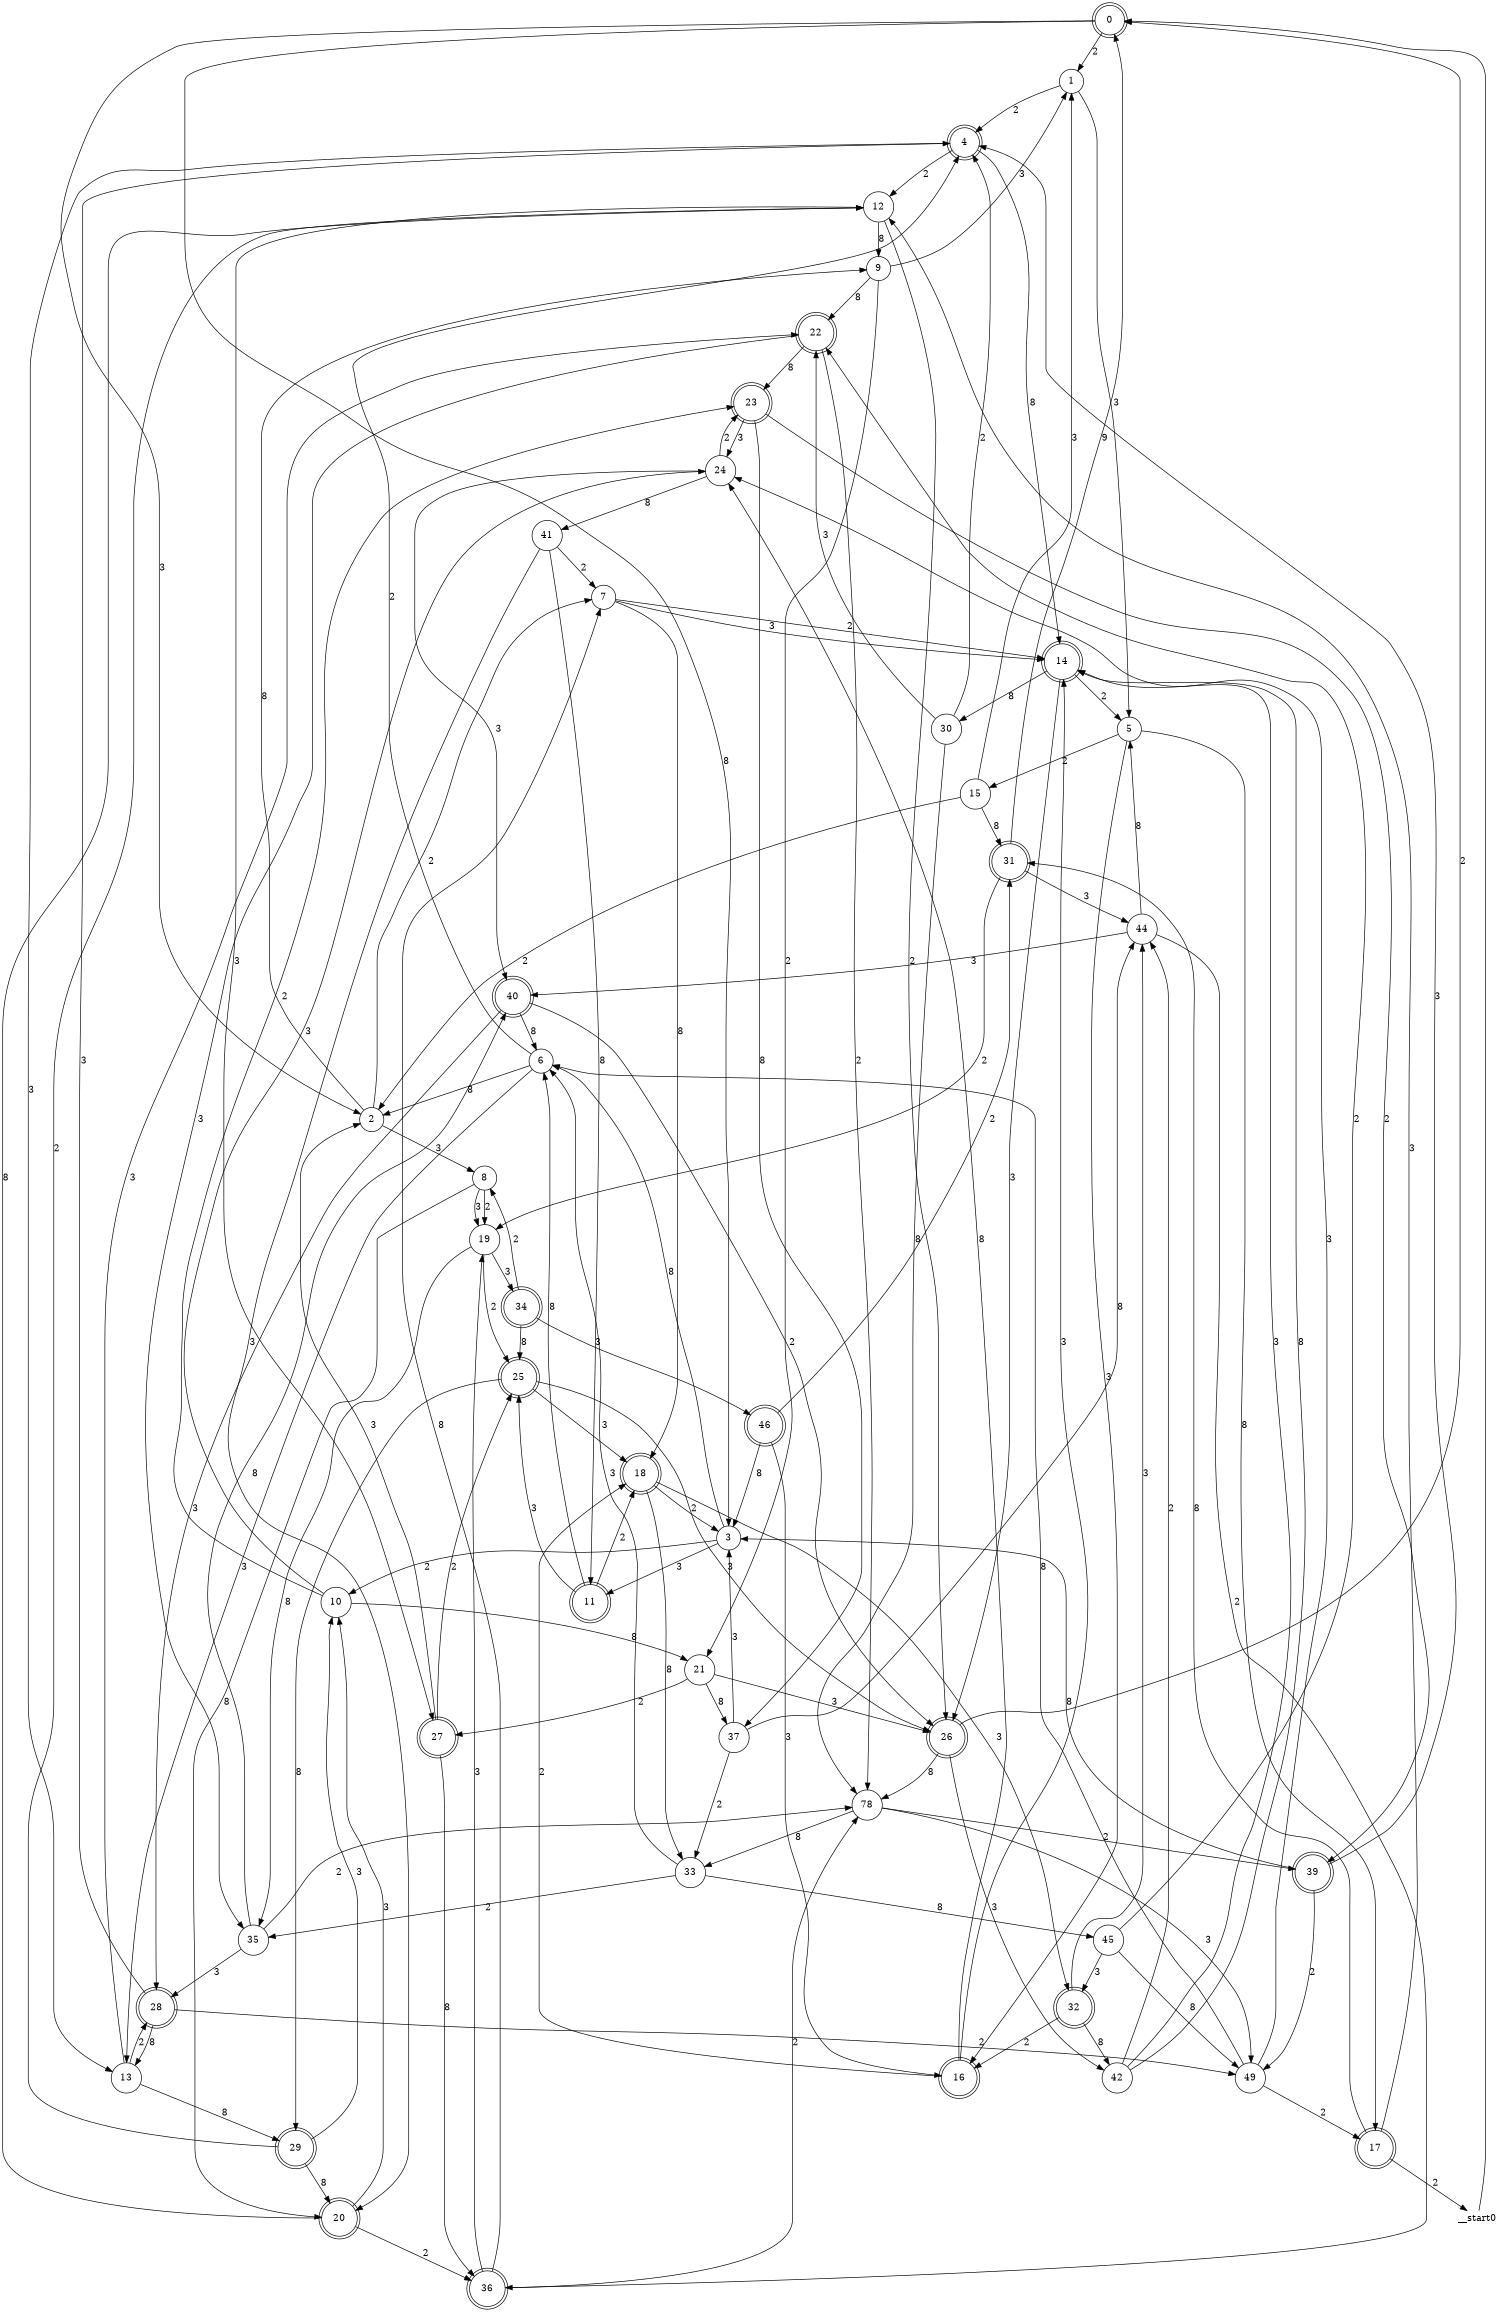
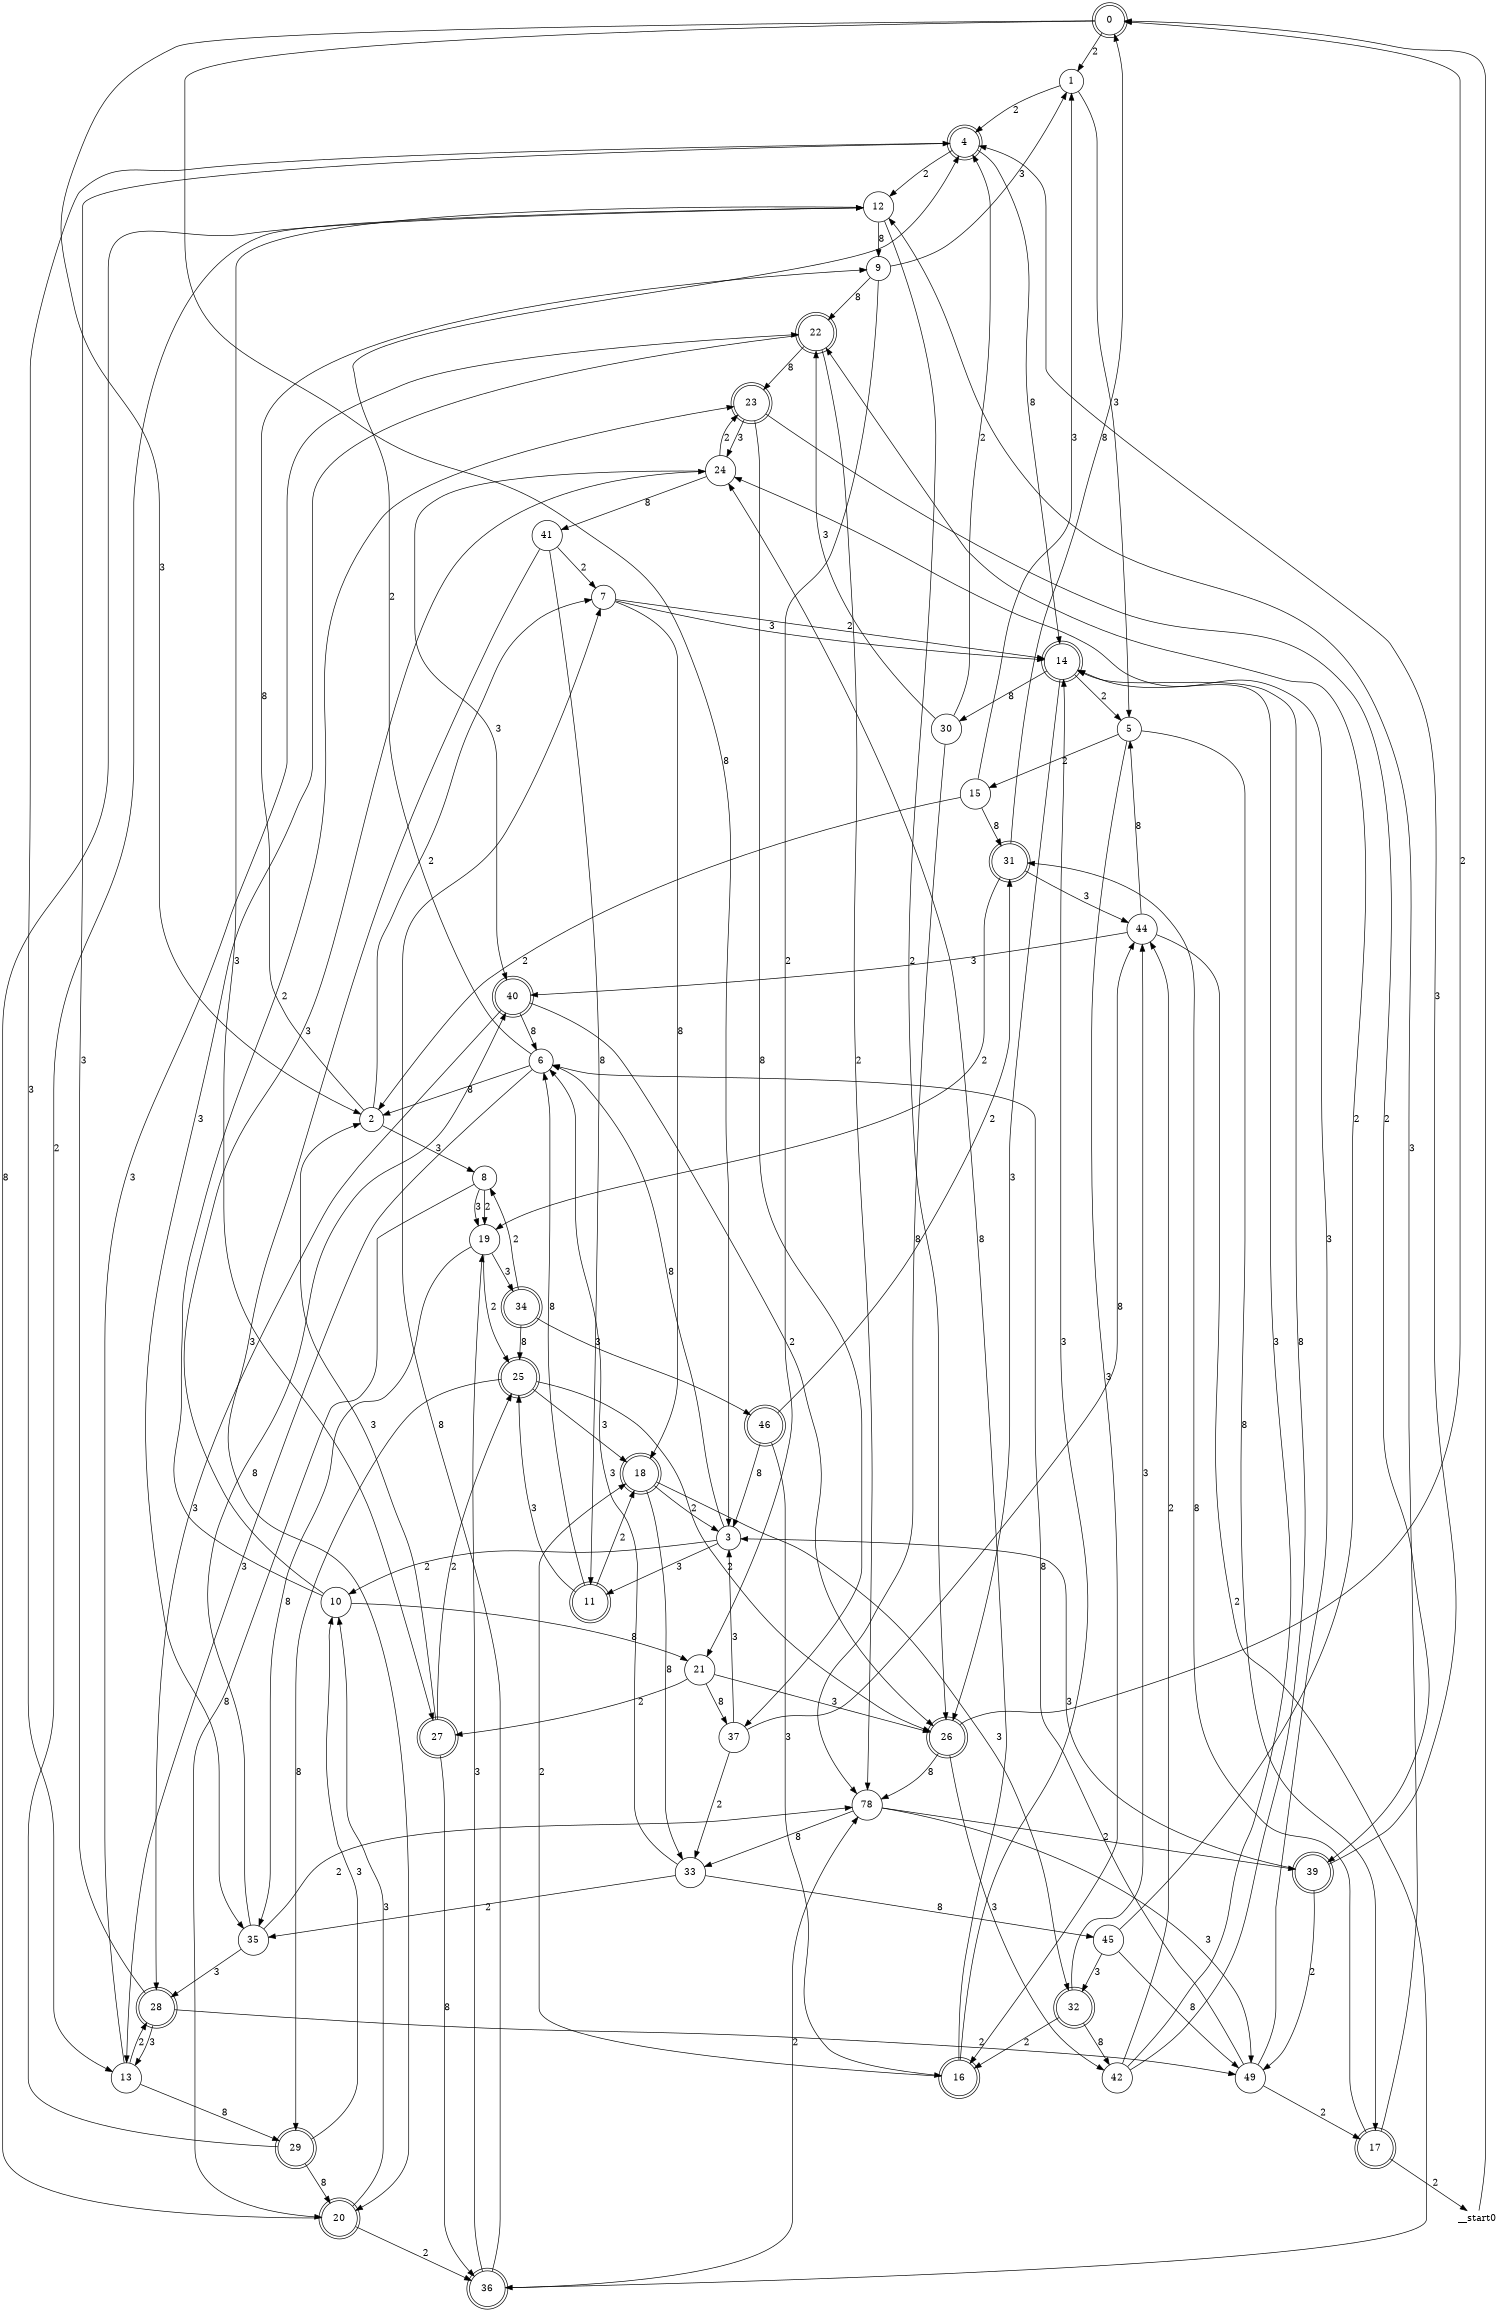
edge "31" -> "0": label "9" -> "8"
edge "25" -> "26": label "3" -> "2"
edge "39" -> "3": label "8" -> "3"
edge "28" -> "13": label "8" -> "3"
